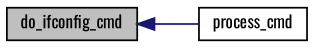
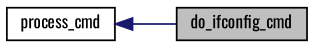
edge "process_cmd" -> "do_ifconfig_cmd": reversed
